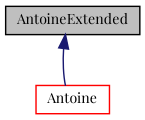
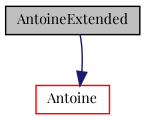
edge "Antoine" -> "AntoineExtended": reversed
